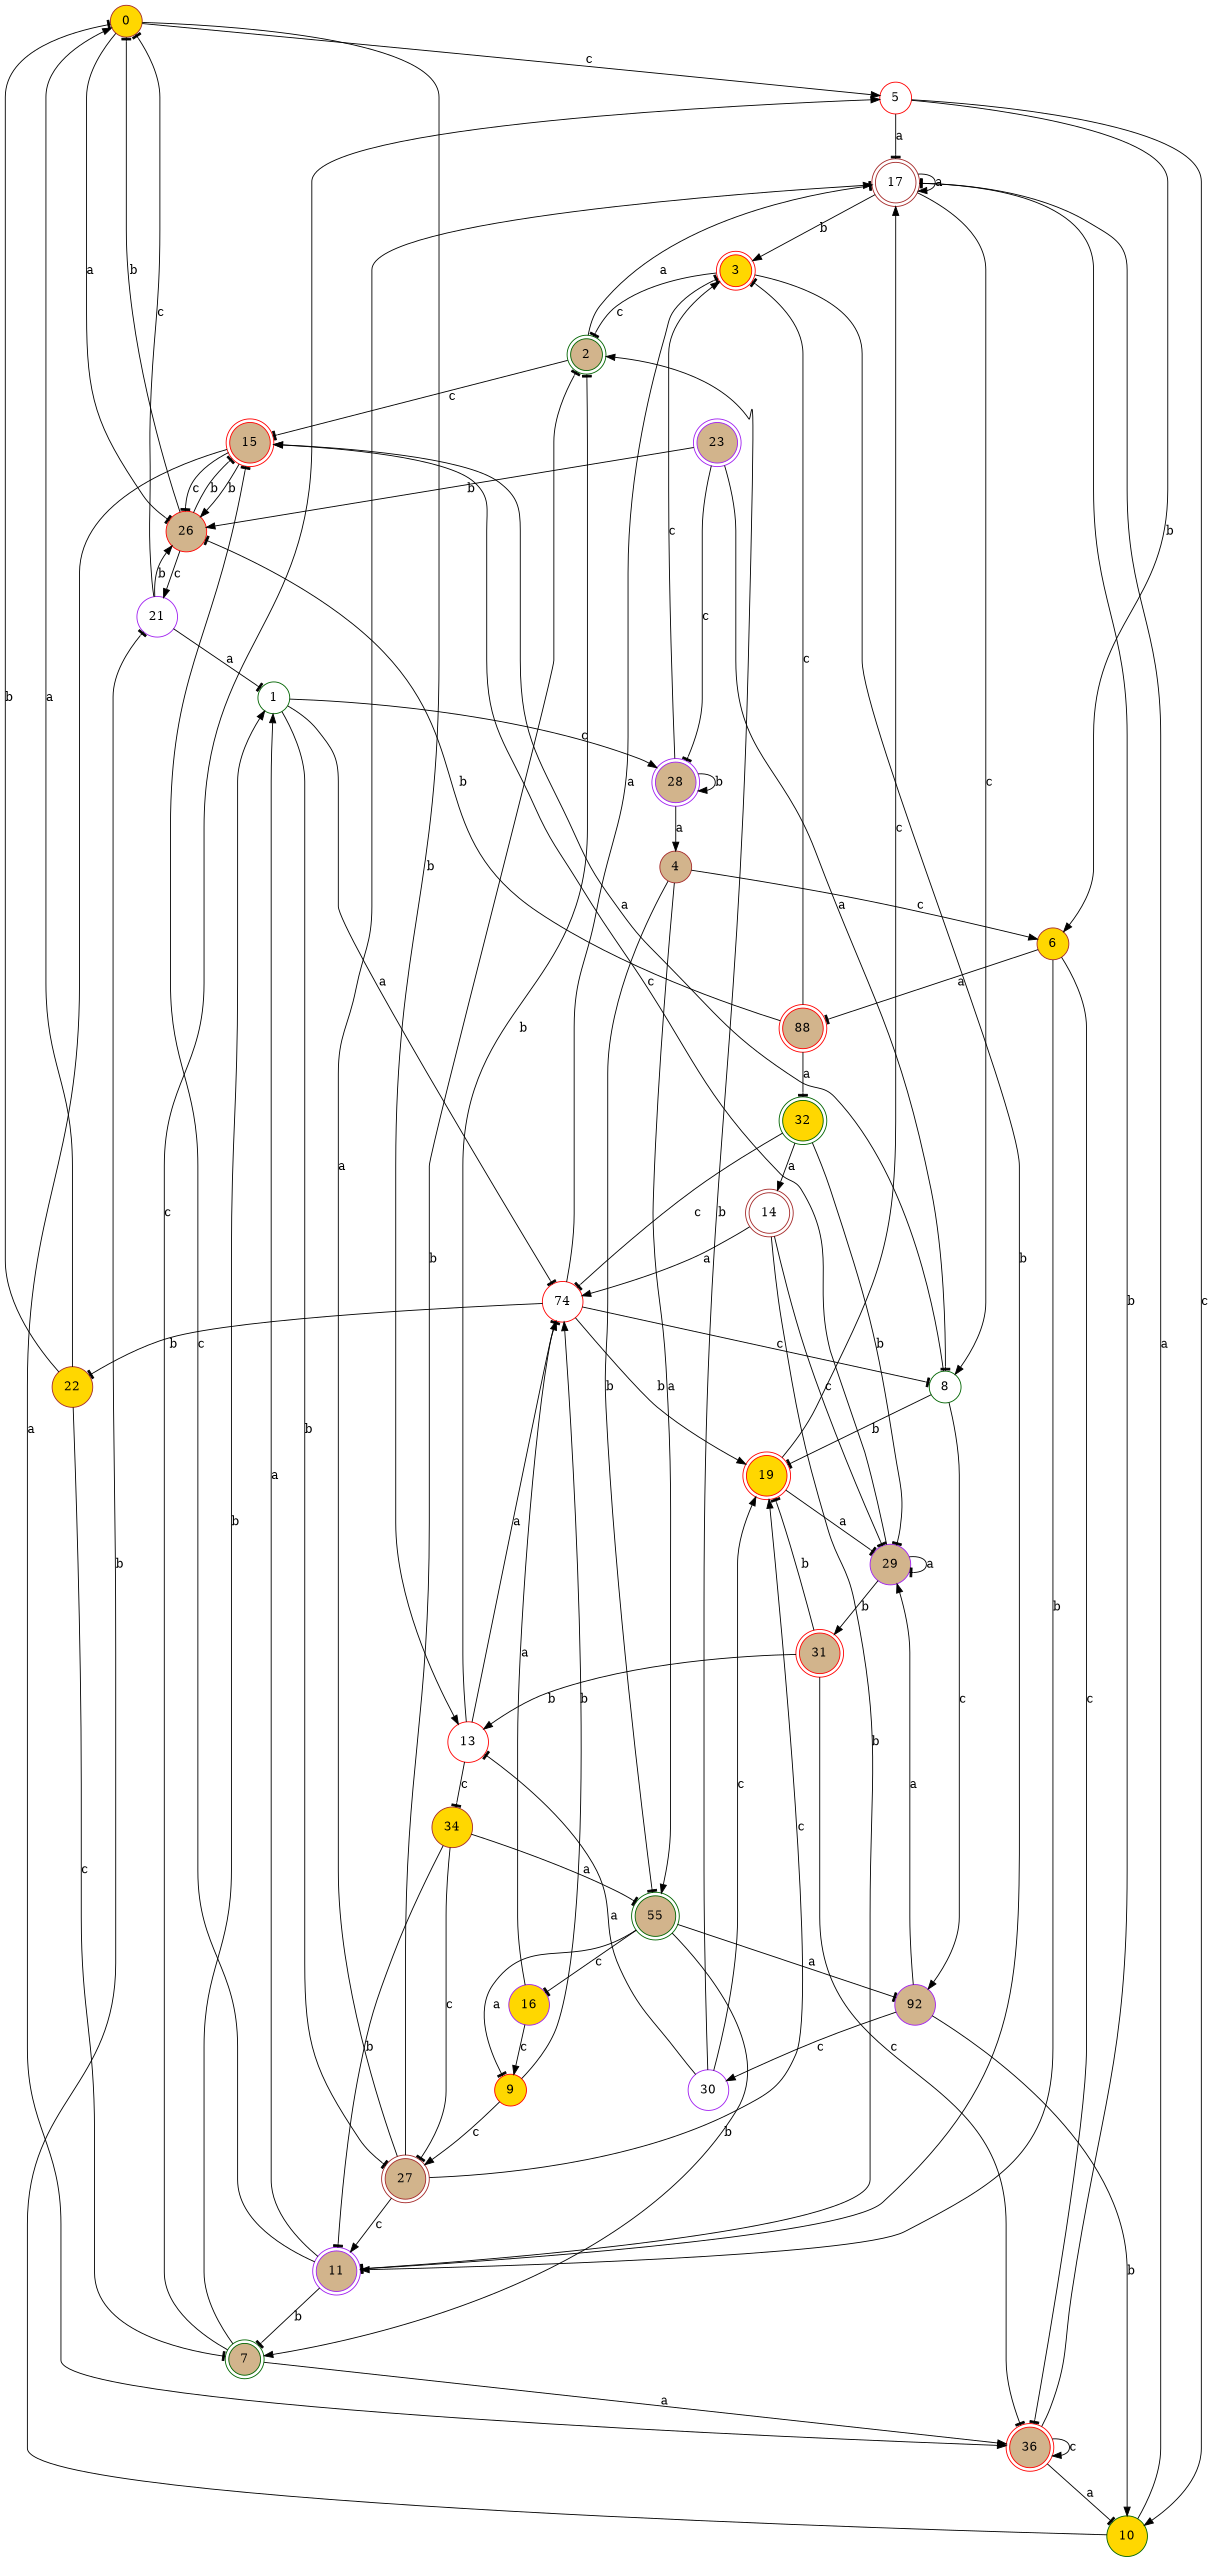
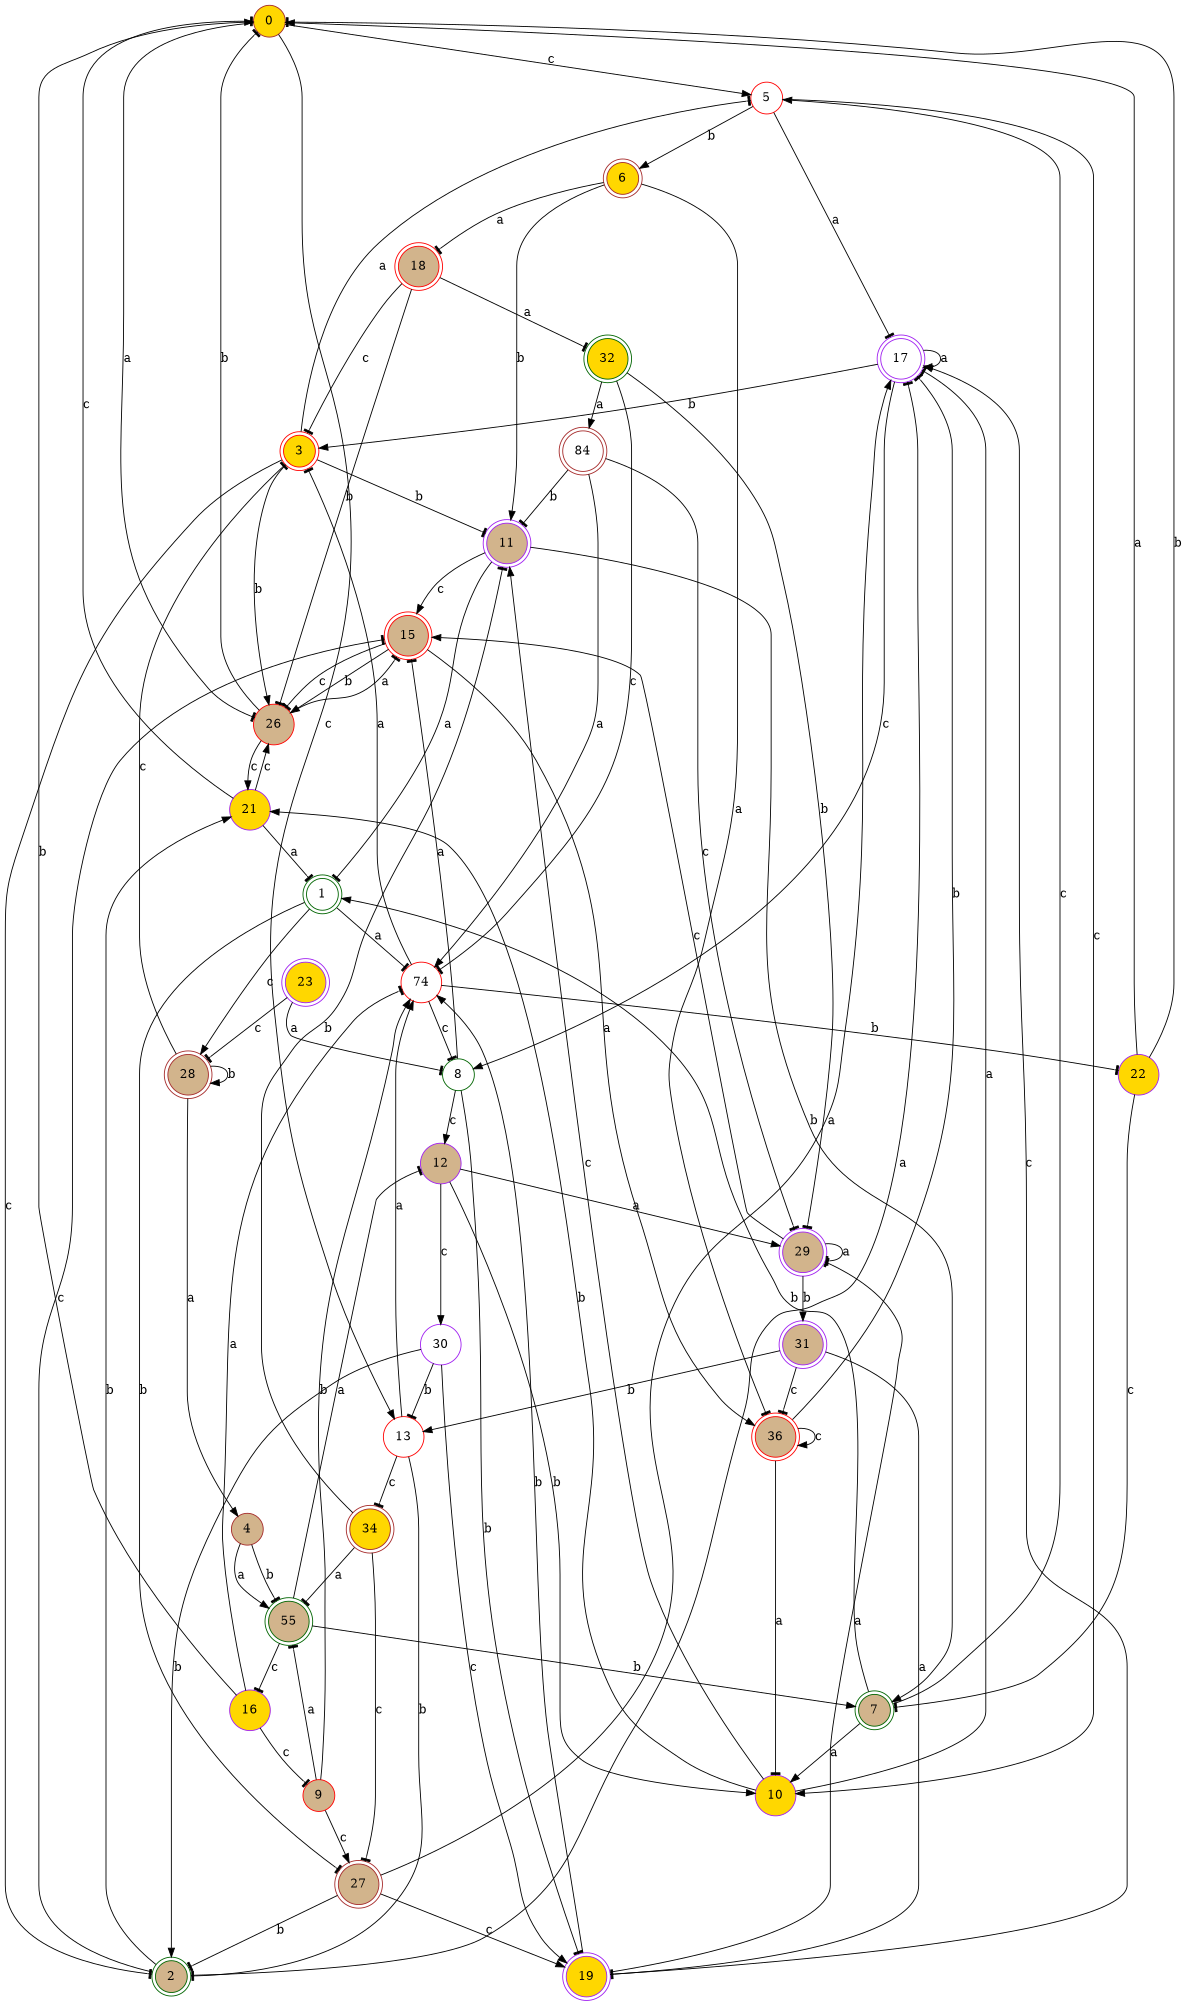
node "17": color brown -> purple
edge "3" -> "5": added, label "a"
node "23": fillcolor tan -> gold
edge "23" -> "26": now "3" -> "26"
edge "26" -> "15": label "b" -> "a"
edge "28" -> "3": arrowhead normal -> tee
edge "21" -> "26": label "b" -> "c"
node "21": fillcolor white -> gold
node "1": shape circle -> doublecircle
node "28": color purple -> brown
edge "16" -> "0": added, label "b"
edge "0" -> "13": label "b" -> "c"
edge "8" -> "15": arrowhead normal -> tee
edge "4" -> "6": removed, label "c"
node "6": shape circle -> doublecircle
node "88": label "88" -> "18"
node "14": label "14" -> "84"
edge "2" -> "21": added, label "b"
edge "11" -> "15": arrowhead tee -> normal
node "22": color brown -> purple
edge "74" -> "19": reversed
node "19": color red -> purple
edge "11" -> "1": arrowhead normal -> tee
edge "31" -> "19": label "b" -> "a"
node "29": shape circle -> doublecircle
node "31": color red -> purple
edge "6" -> "36": label "c" -> "a"
node "34": shape circle -> doublecircle
edge "30" -> "13": label "a" -> "b"
edge "55" -> "9": reversed
node "92": label "92" -> "12"
edge "16" -> "9": arrowhead normal -> tee
edge "10" -> "21": arrowhead tee -> normal
node "9": fillcolor gold -> tan
edge "27" -> "11": now "10" -> "11"
edge "11" -> "7": arrowhead tee -> normal
edge "7" -> "36": now "7" -> "10"
node "10": color darkgreen -> purple
